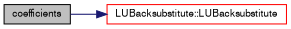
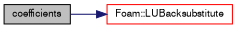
node "LUBacksubstitute::LUBacksubstitute": label "LUBacksubstitute::LUBacksubstitute" -> "Foam::LUBacksubstitute"
